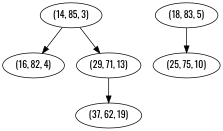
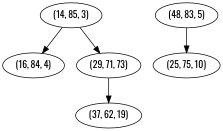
node "(18, 83, 5)": label "(18, 83, 5)" -> "(48, 83, 5)"
node "(16, 82, 4)": label "(16, 82, 4)" -> "(16, 84, 4)"
node "(29, 71, 13)": label "(29, 71, 13)" -> "(29, 71, 73)"
